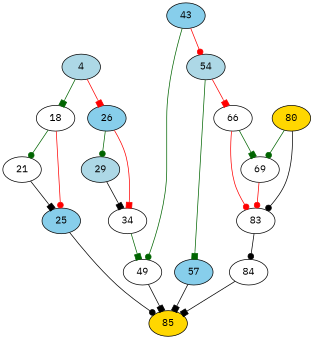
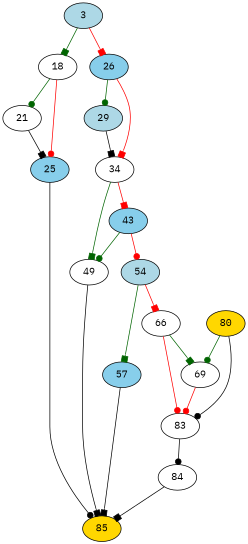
node "4": label "4" -> "3"
edge "34" -> "43": added
